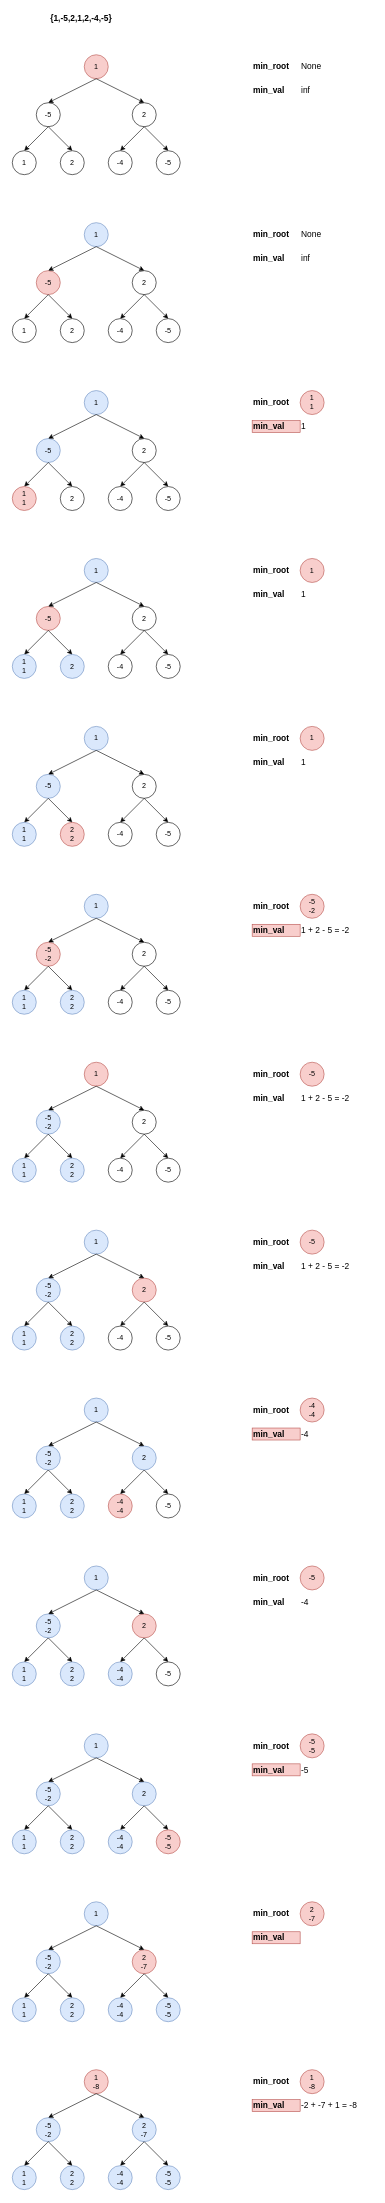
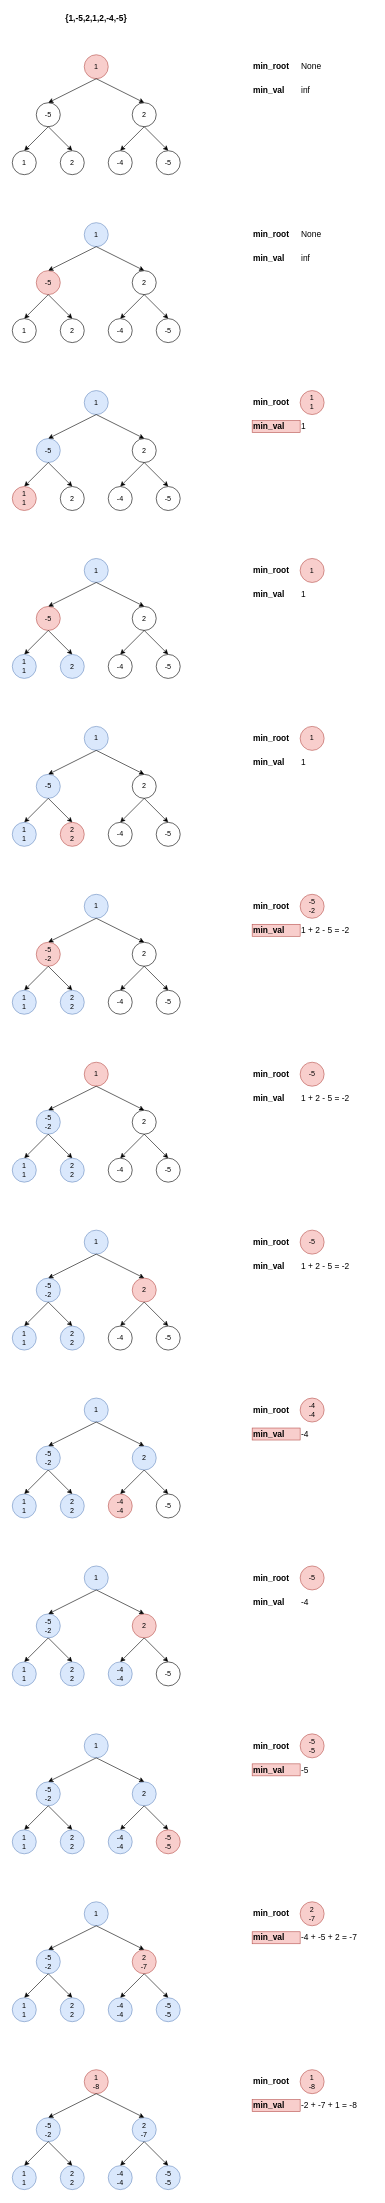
node "{1,-5,2,1,2,-4,-5}": moved (81, 18) -> (96, 18)
node "-4 + -5 + 2 = -7": added
